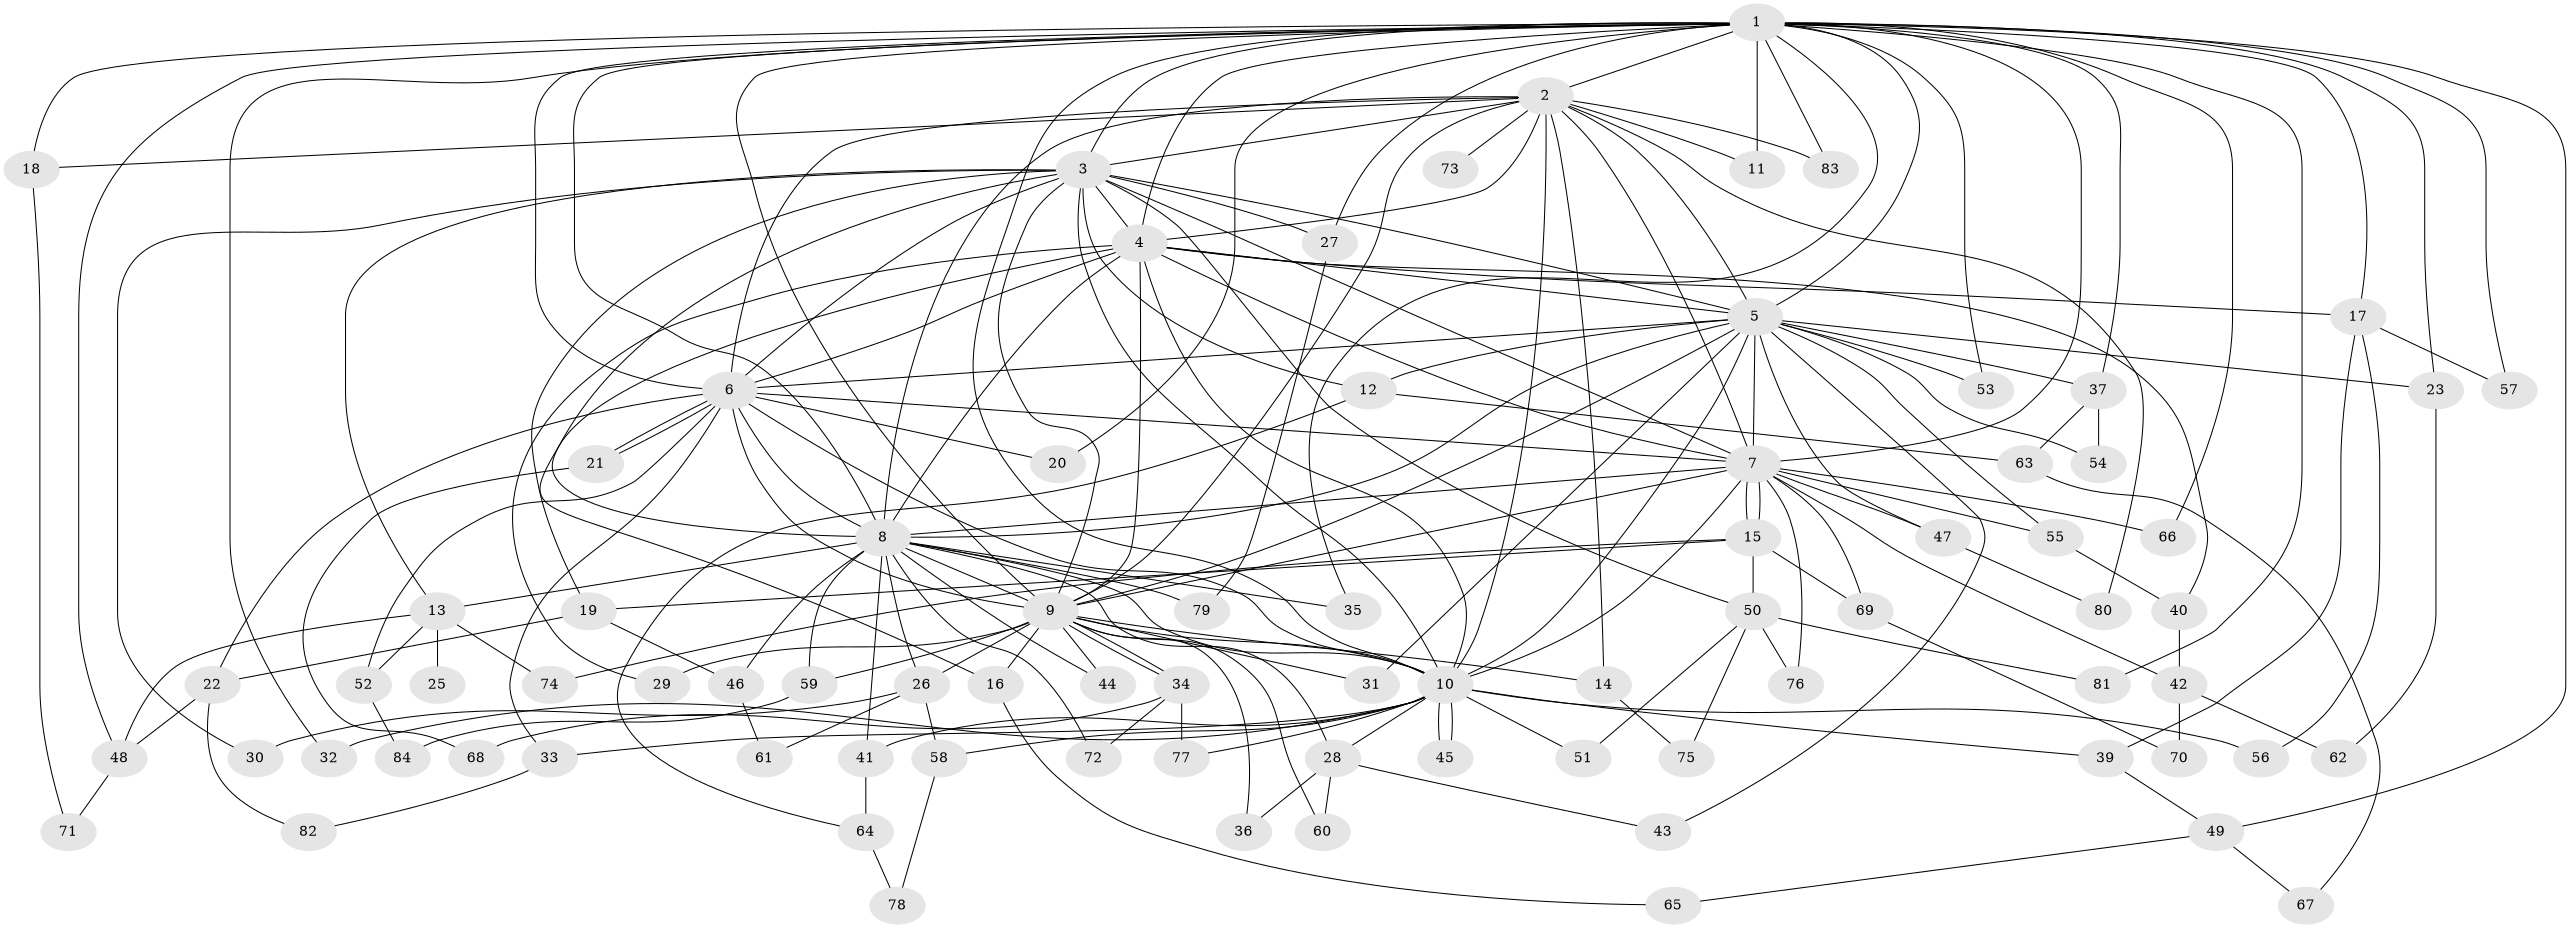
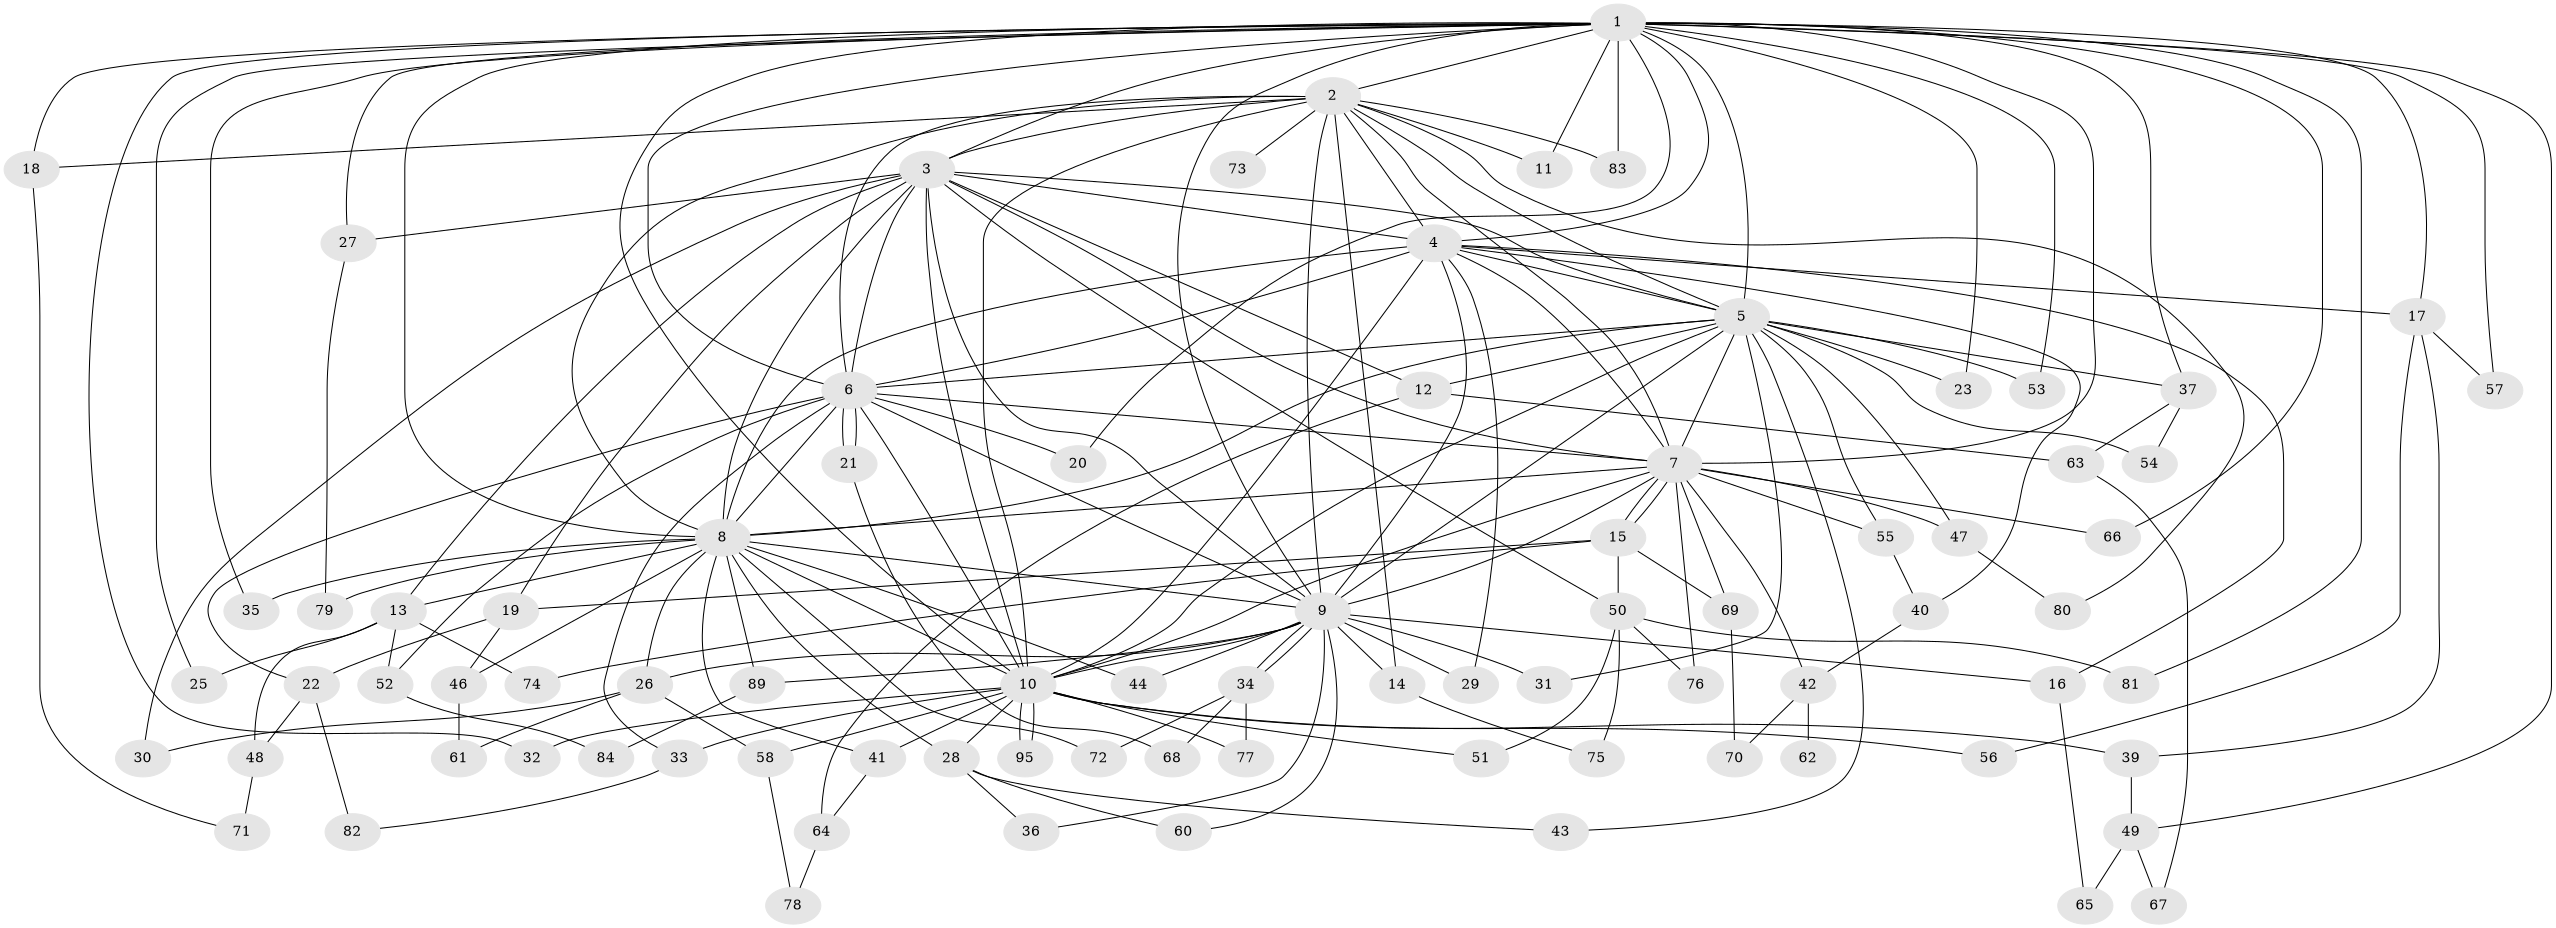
edge "1" -- "48": now "1" -- "25"
edge "23" -- "62": removed
node "59": label "59" -> "89"
node "45": label "45" -> "95"
